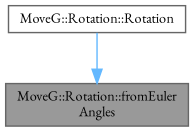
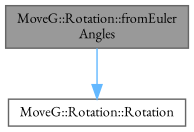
edge "MoveG::Rotation::Rotation" -> "MoveG::Rotation::fromEuler Angles": reversed
